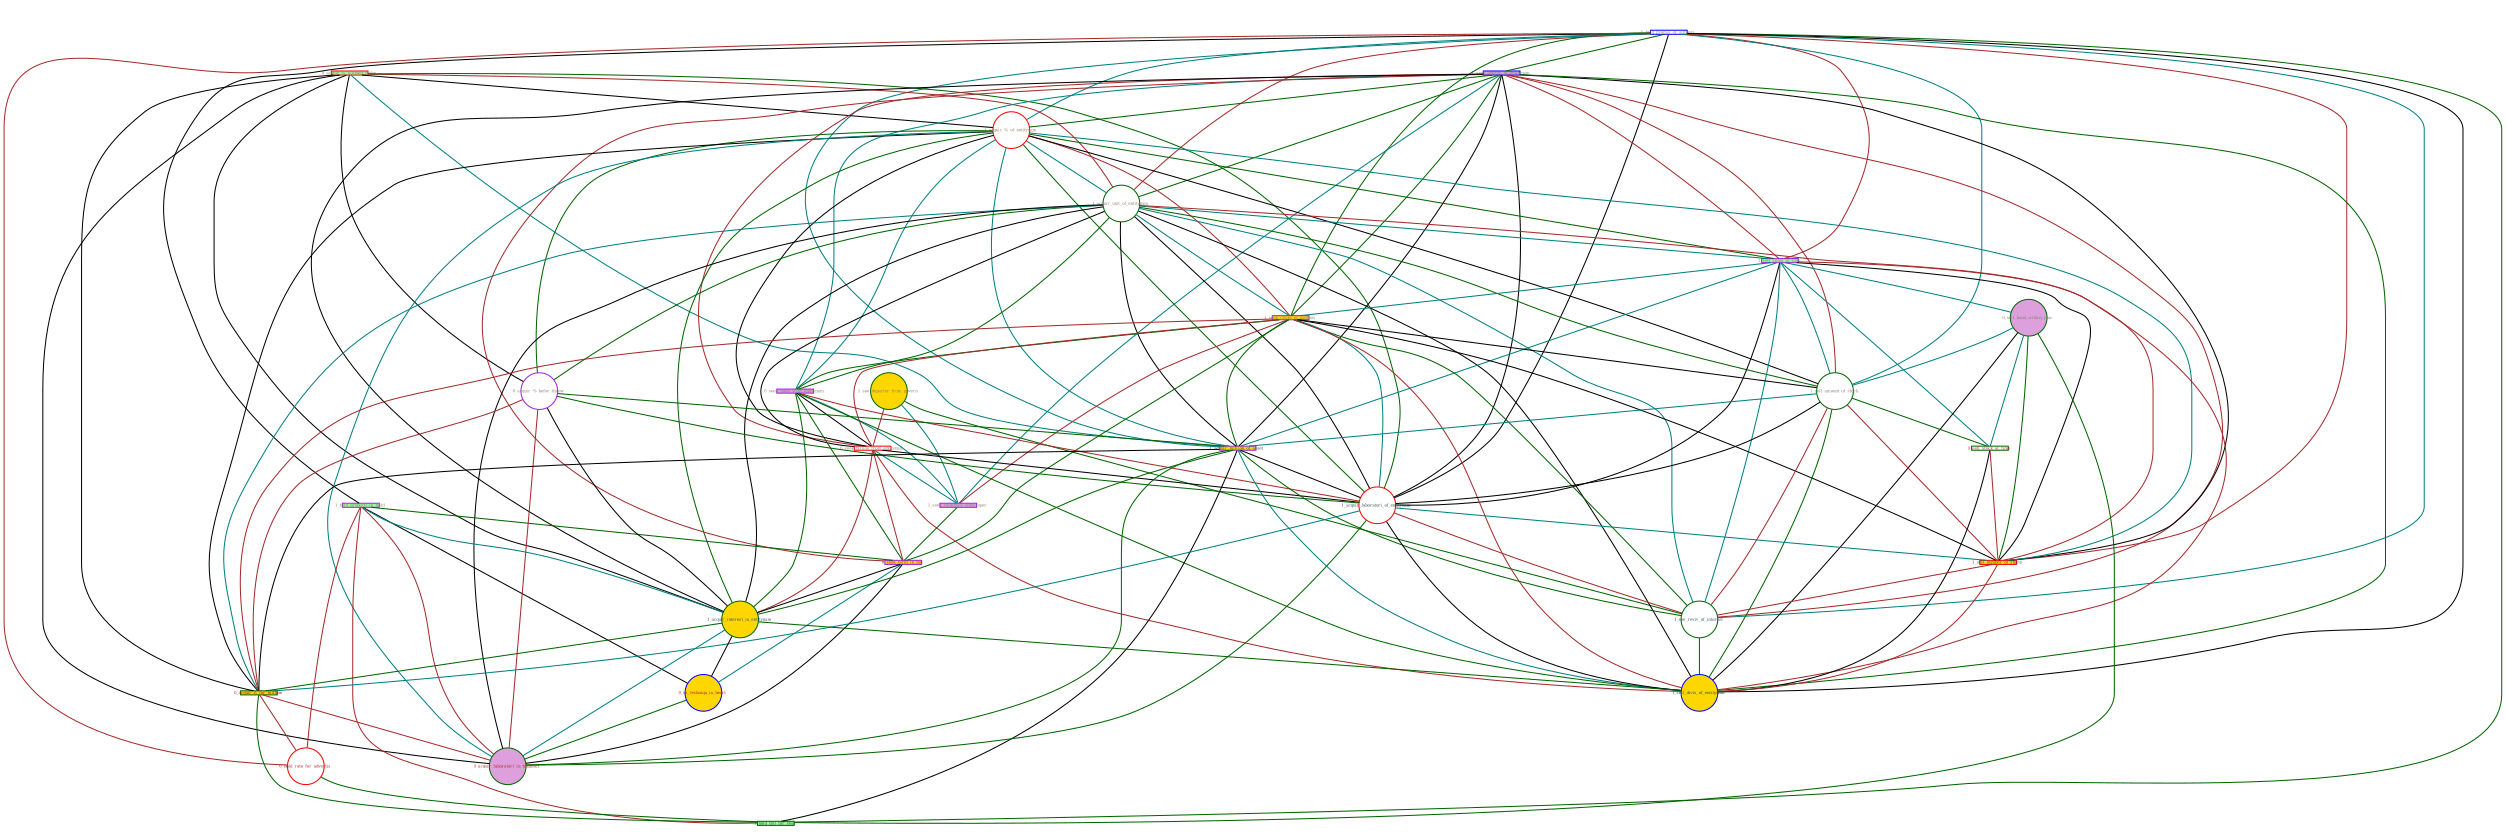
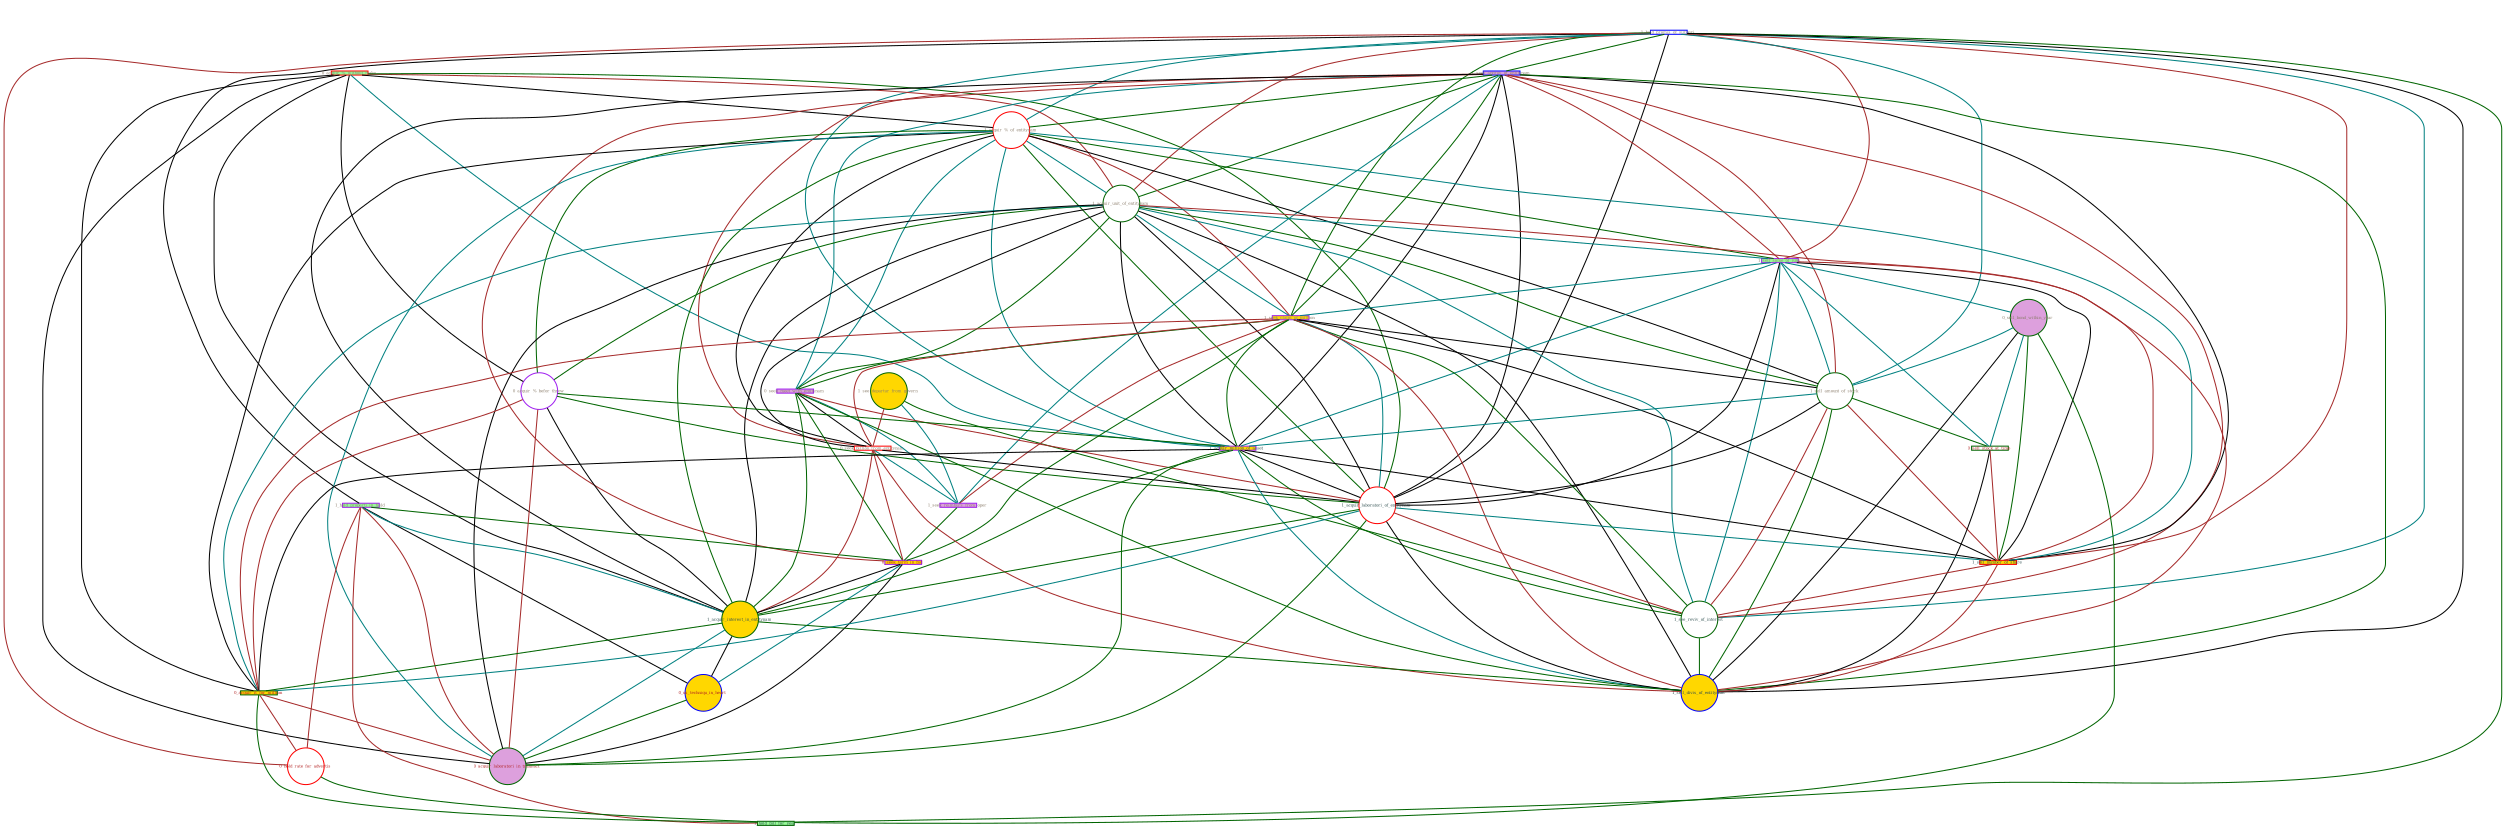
edge "1_acquir_laboratori_of_entitynam" -- "1_acquir_interest_in_entitynam": added
edge "1_acquir_million_of_asset" -- "1_hold_bill_for_year": now "1_acquir_million_of_asset" -- "1_sell_number_of_share"
